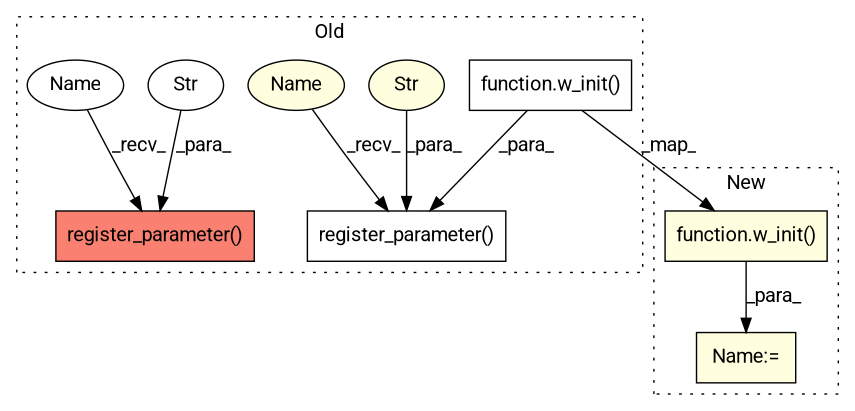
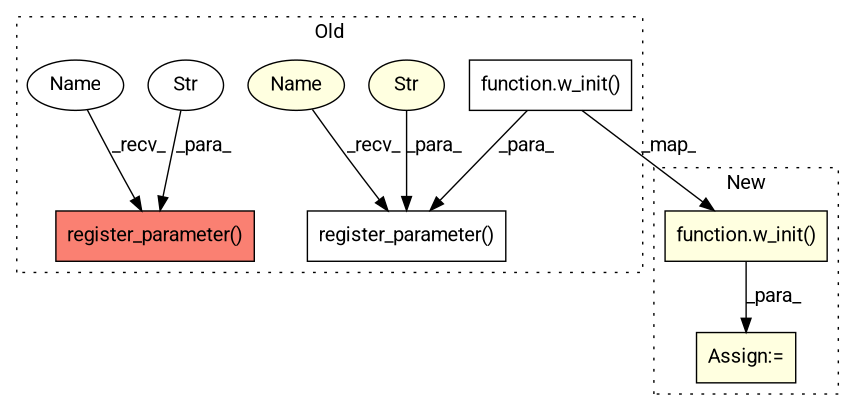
node "Name:=": label "Name:=" -> "Assign:="
